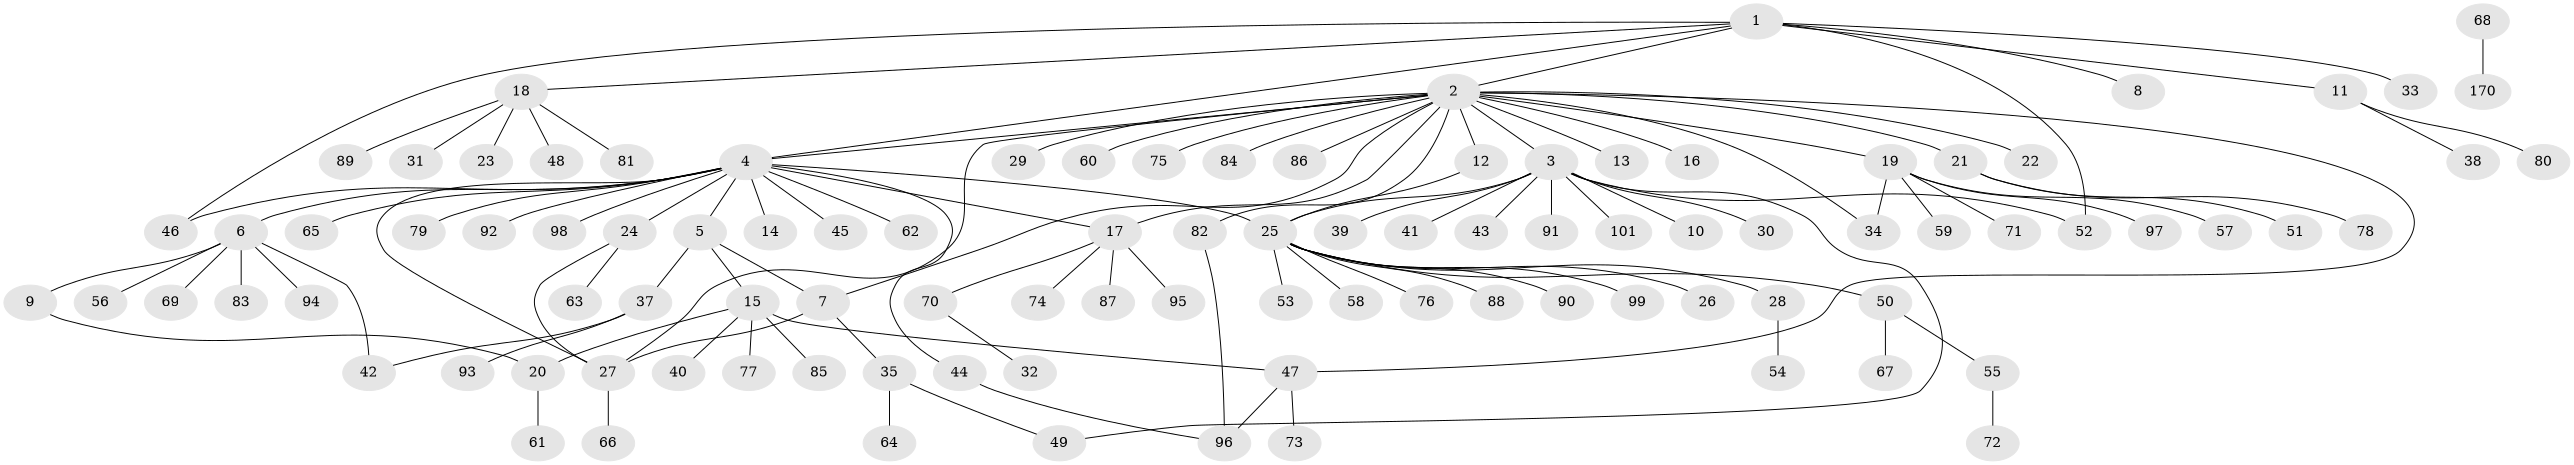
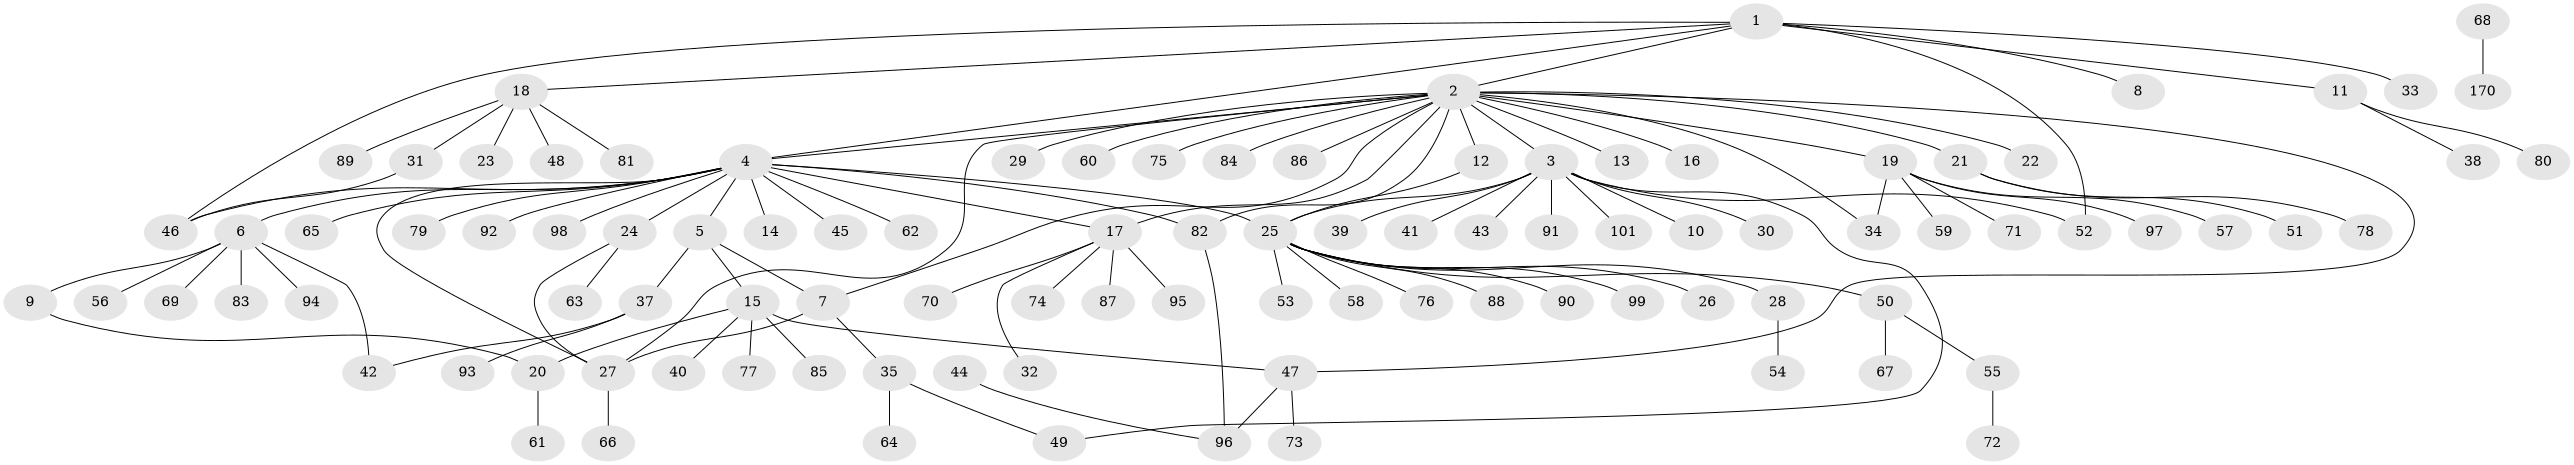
edge "31" -- "46": added
edge "4" -- "44": now "4" -- "82"
edge "70" -- "32": now "17" -- "32"
